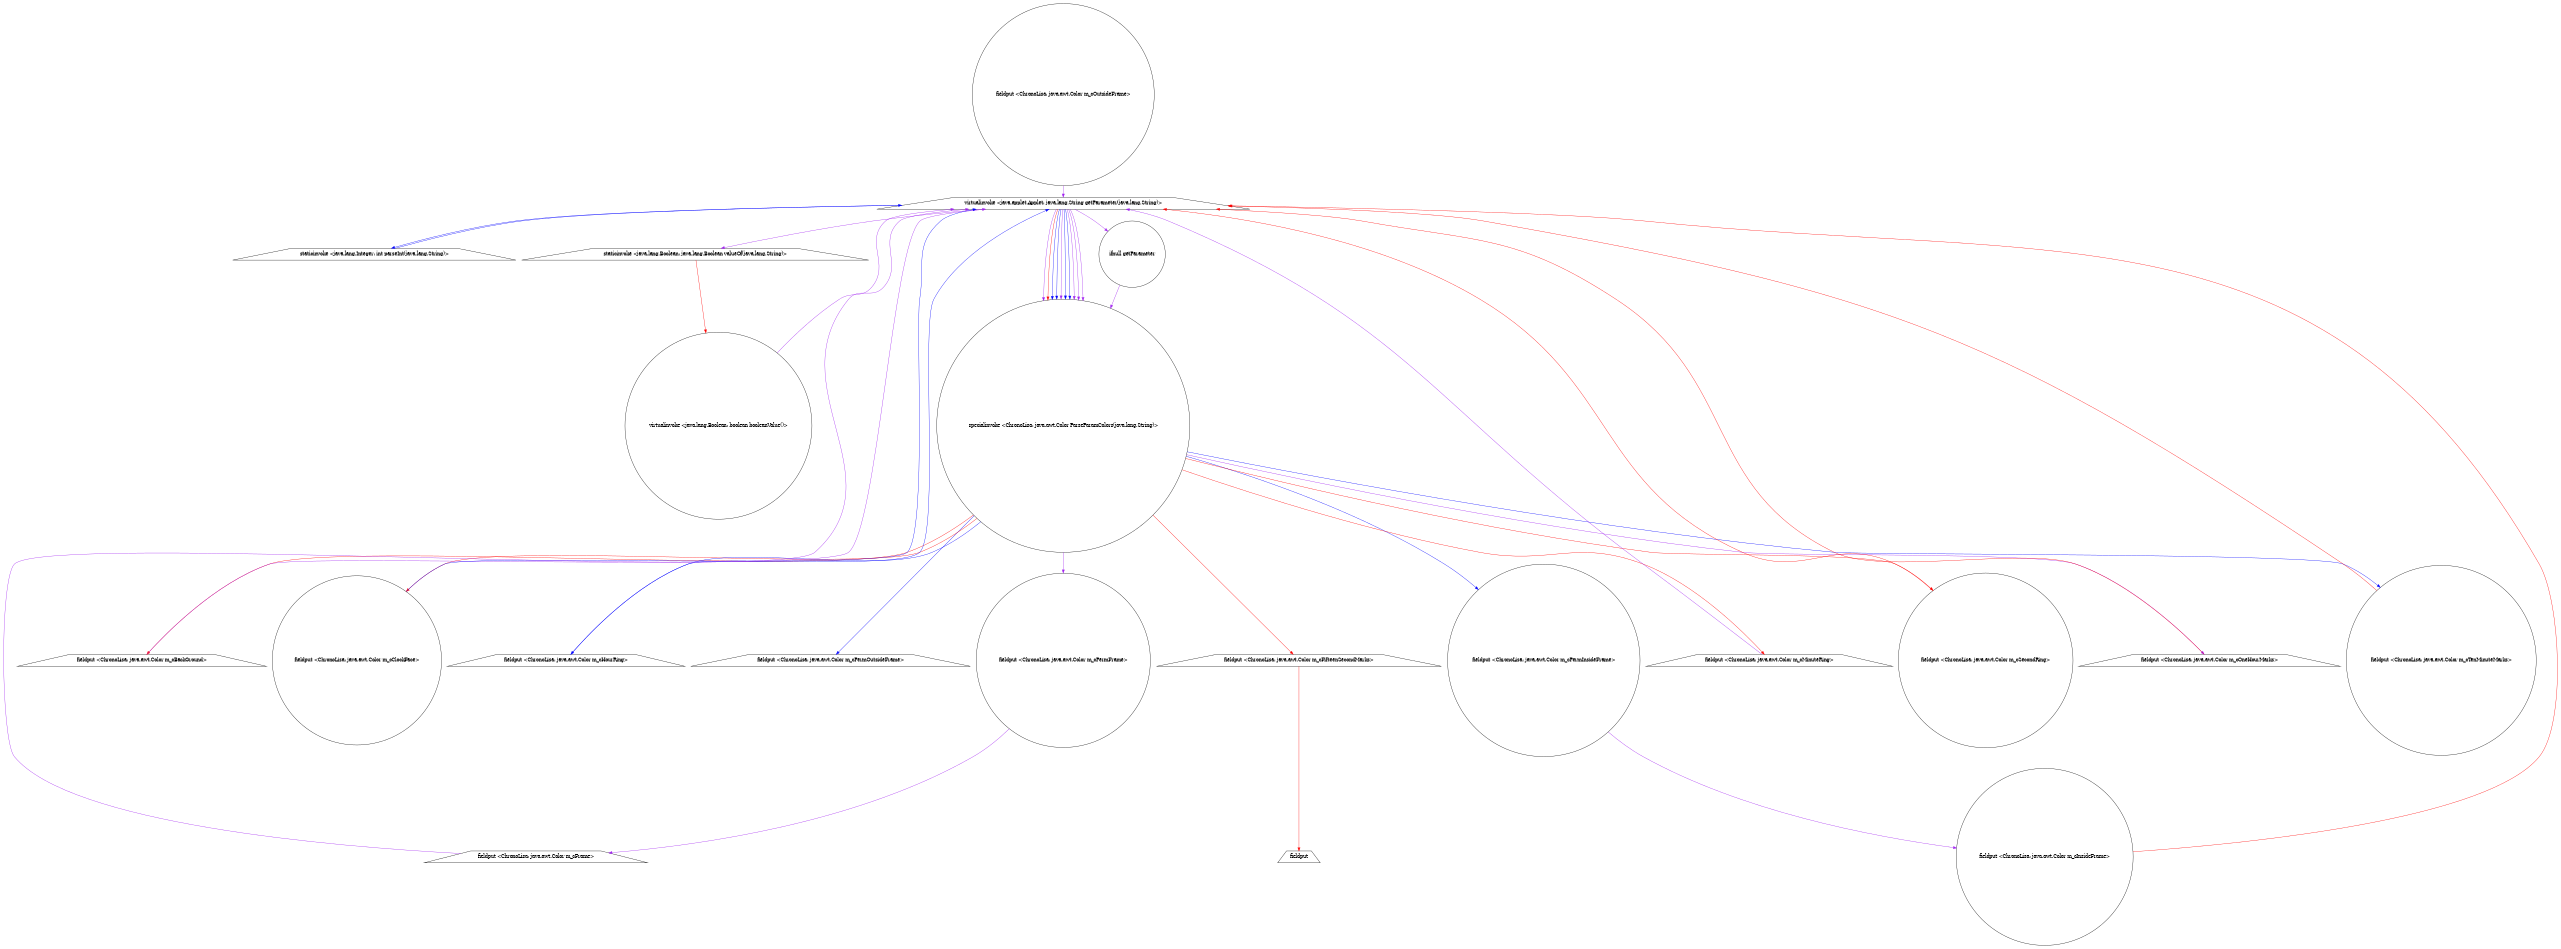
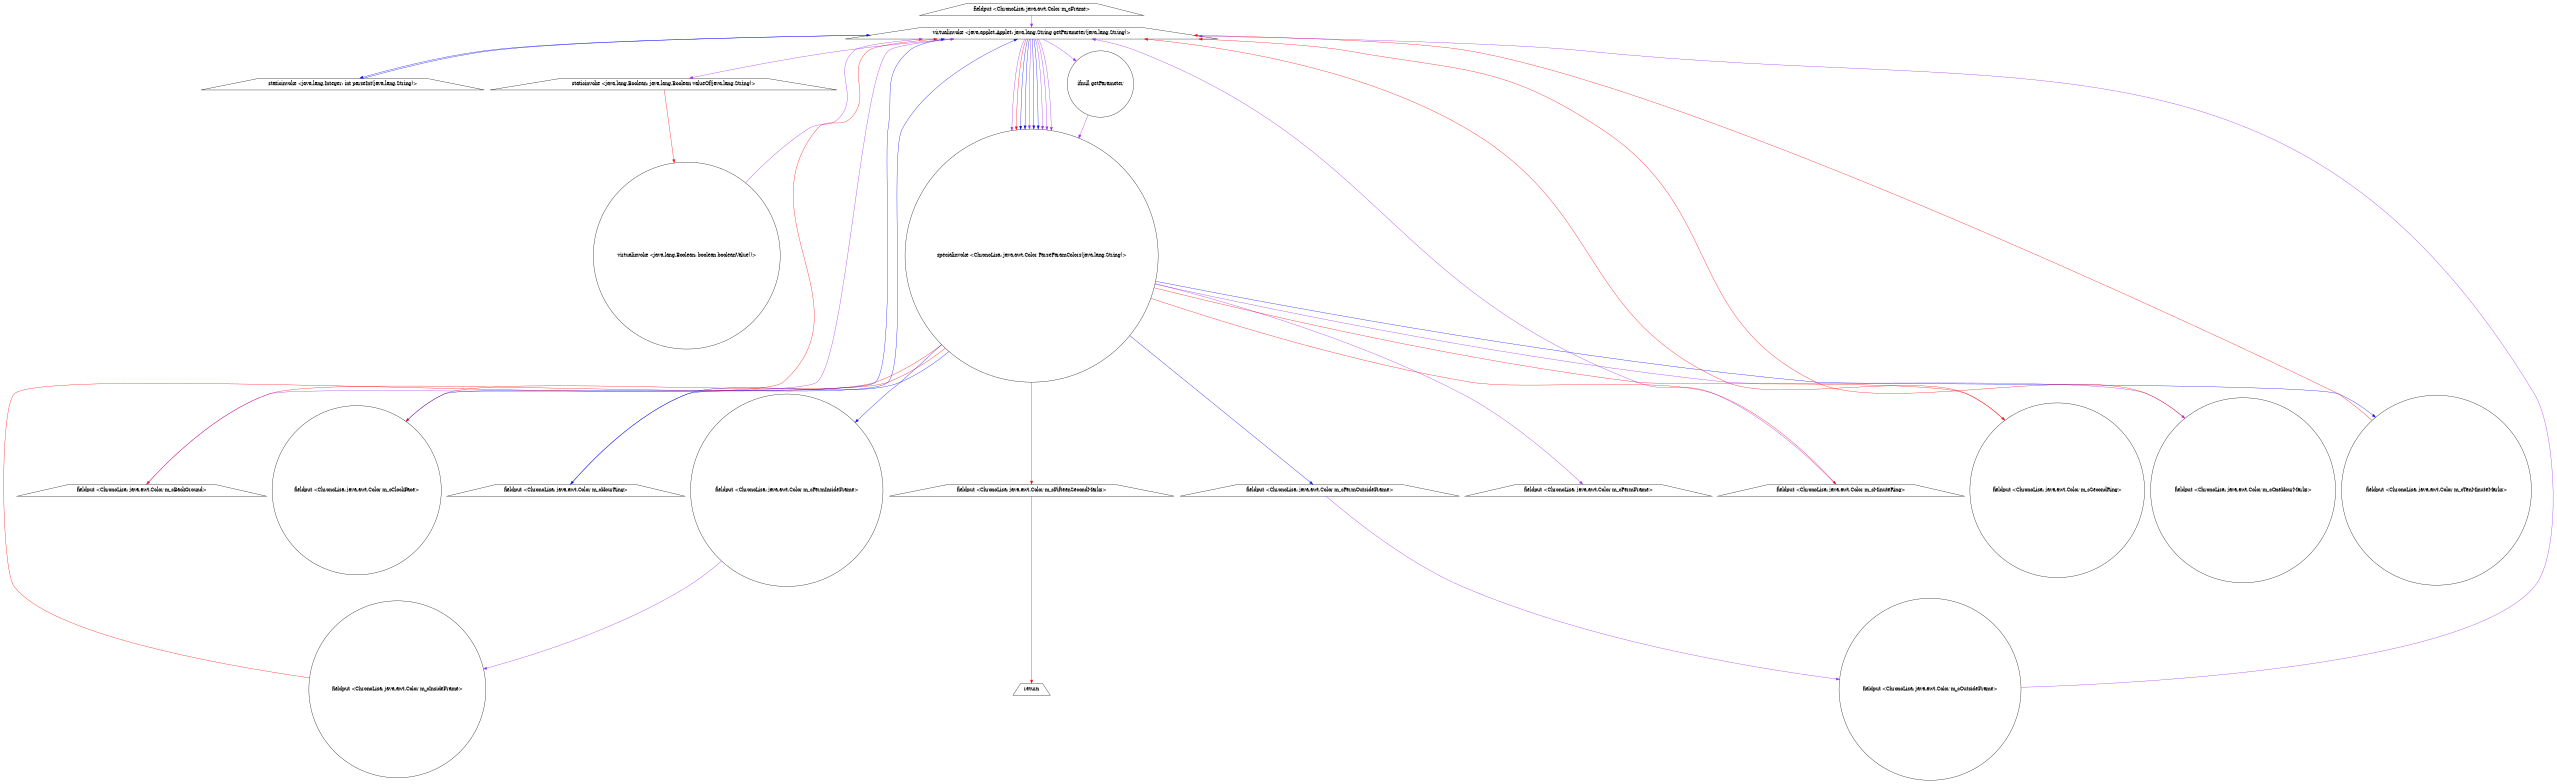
edge "fieldput <ChronoLisa: java.awt.Color m_cPermOutsideFrame>" -> "fieldput <ChronoLisa: java.awt.Color m_cOutsideFrame>": added
node "fieldput <ChronoLisa: java.awt.Color m_cPermFrame>": shape circle -> trapezium
node "fieldput <ChronoLisa: java.awt.Color m_cOneHourMarks>": shape trapezium -> circle
edge "fieldput <ChronoLisa: java.awt.Color m_cPermFrame>" -> "fieldput <ChronoLisa: java.awt.Color m_cFrame>": removed
node "fieldput": label "fieldput" -> "return"
